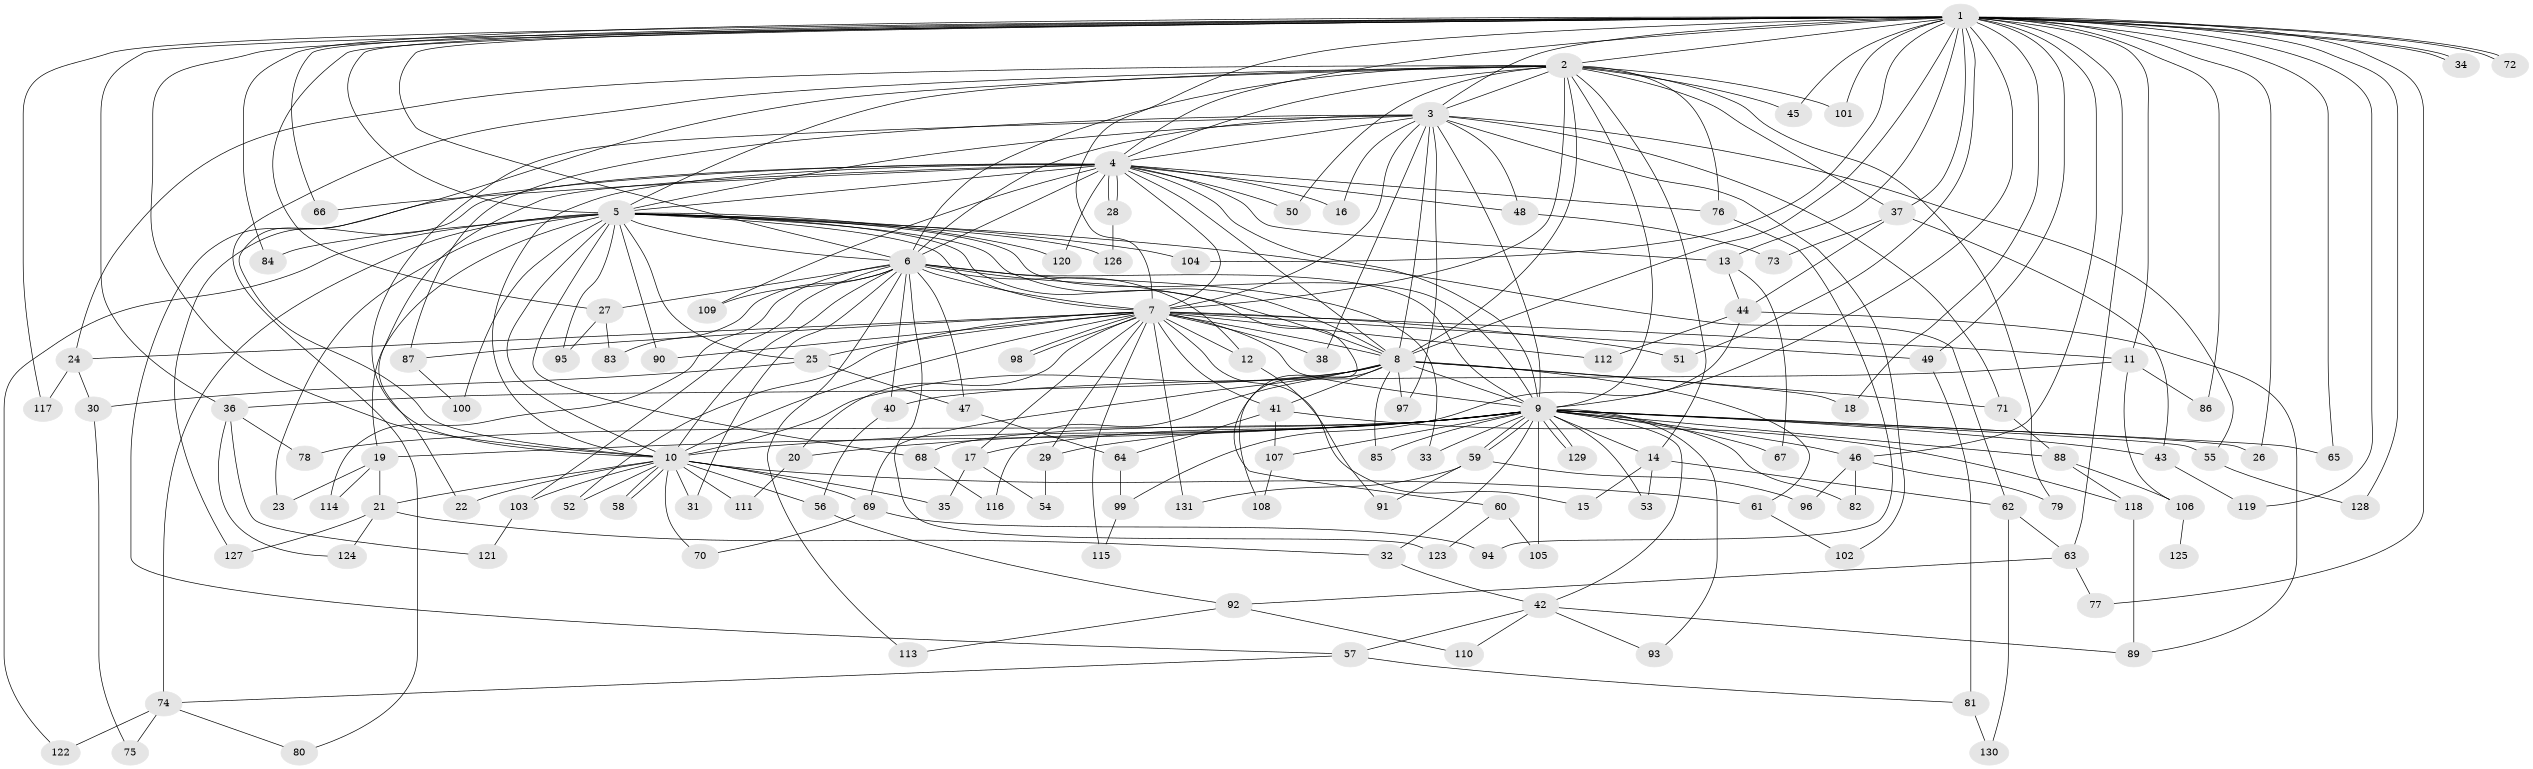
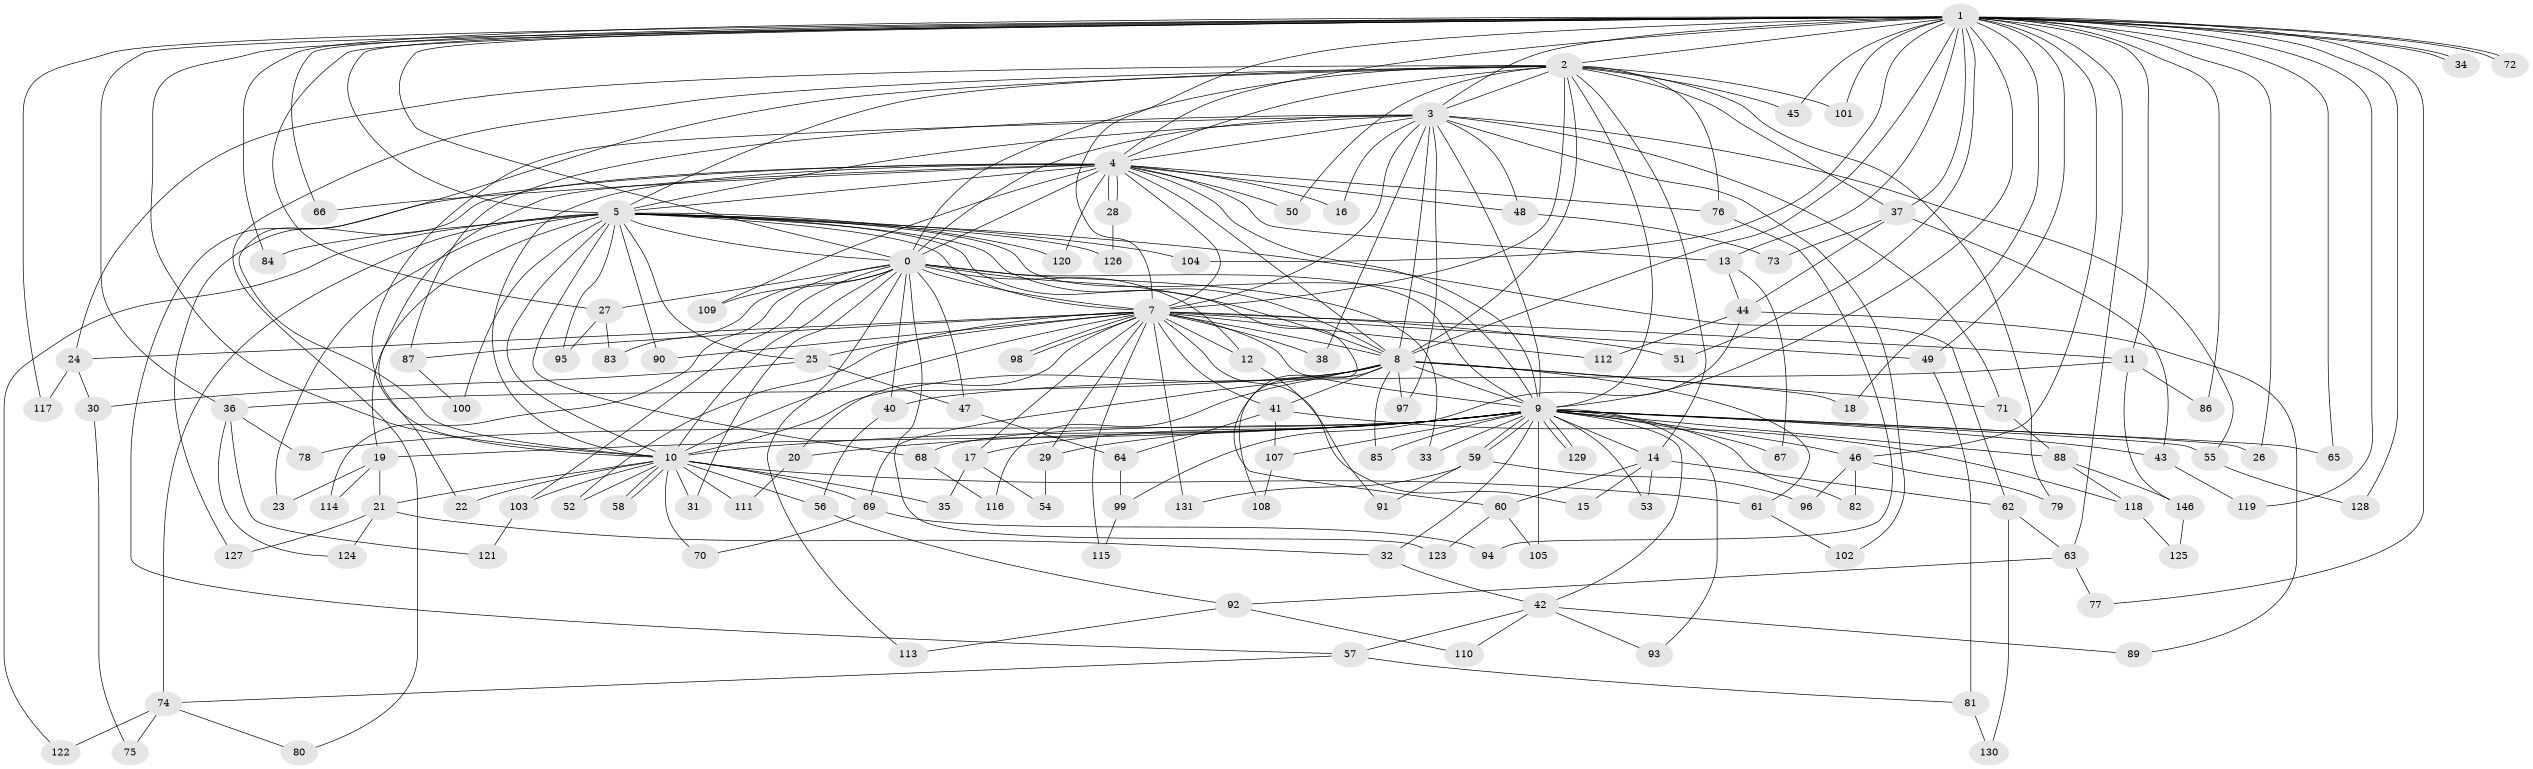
node "6": label "6" -> "0"
edge "14" -- "60": added
node "106": label "106" -> "146"
edge "118" -- "89": now "118" -- "125"
